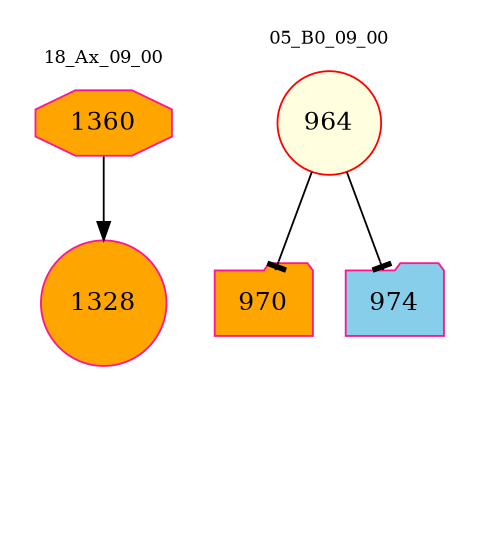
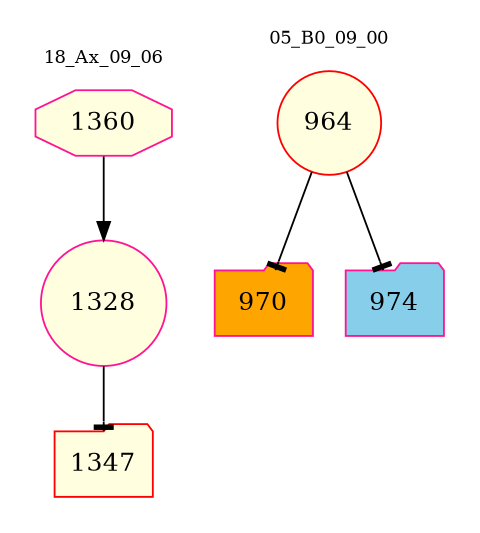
cluster "18_Ax_09_00": label "18_Ax_09_00" -> "18_Ax_09_06"
node "1360": fillcolor orange -> lightyellow
node "1328": fillcolor orange -> lightyellow
node "1347": added
